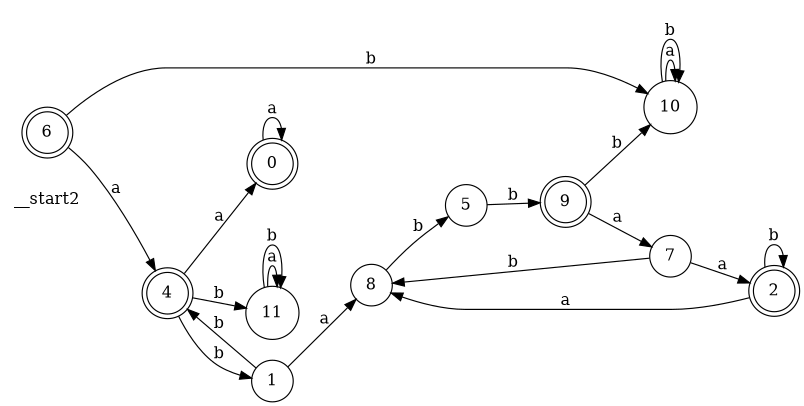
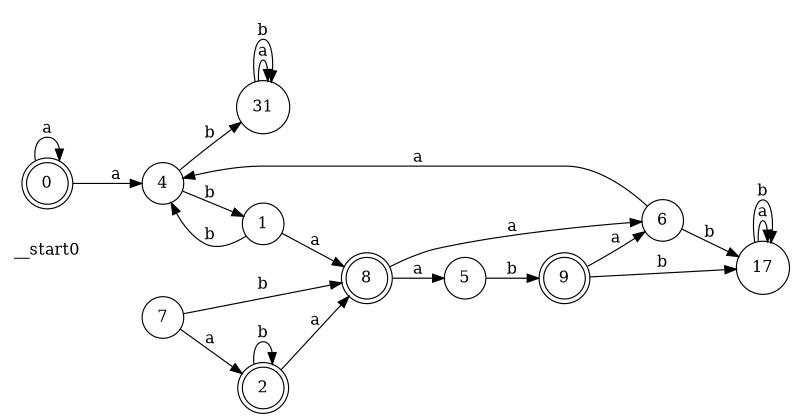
node "10": label "10" -> "17"
node "6": shape doublecircle -> circle
node "__start2": label "__start2" -> "__start0"
edge "8" -> "5": label "b" -> "a"
edge "9" -> "7": now "9" -> "6"
edge "4" -> "0": reversed
edge "8" -> "6": added, label "a"
node "8": shape circle -> doublecircle
node "4": shape doublecircle -> circle
node "11": label "11" -> "31"
